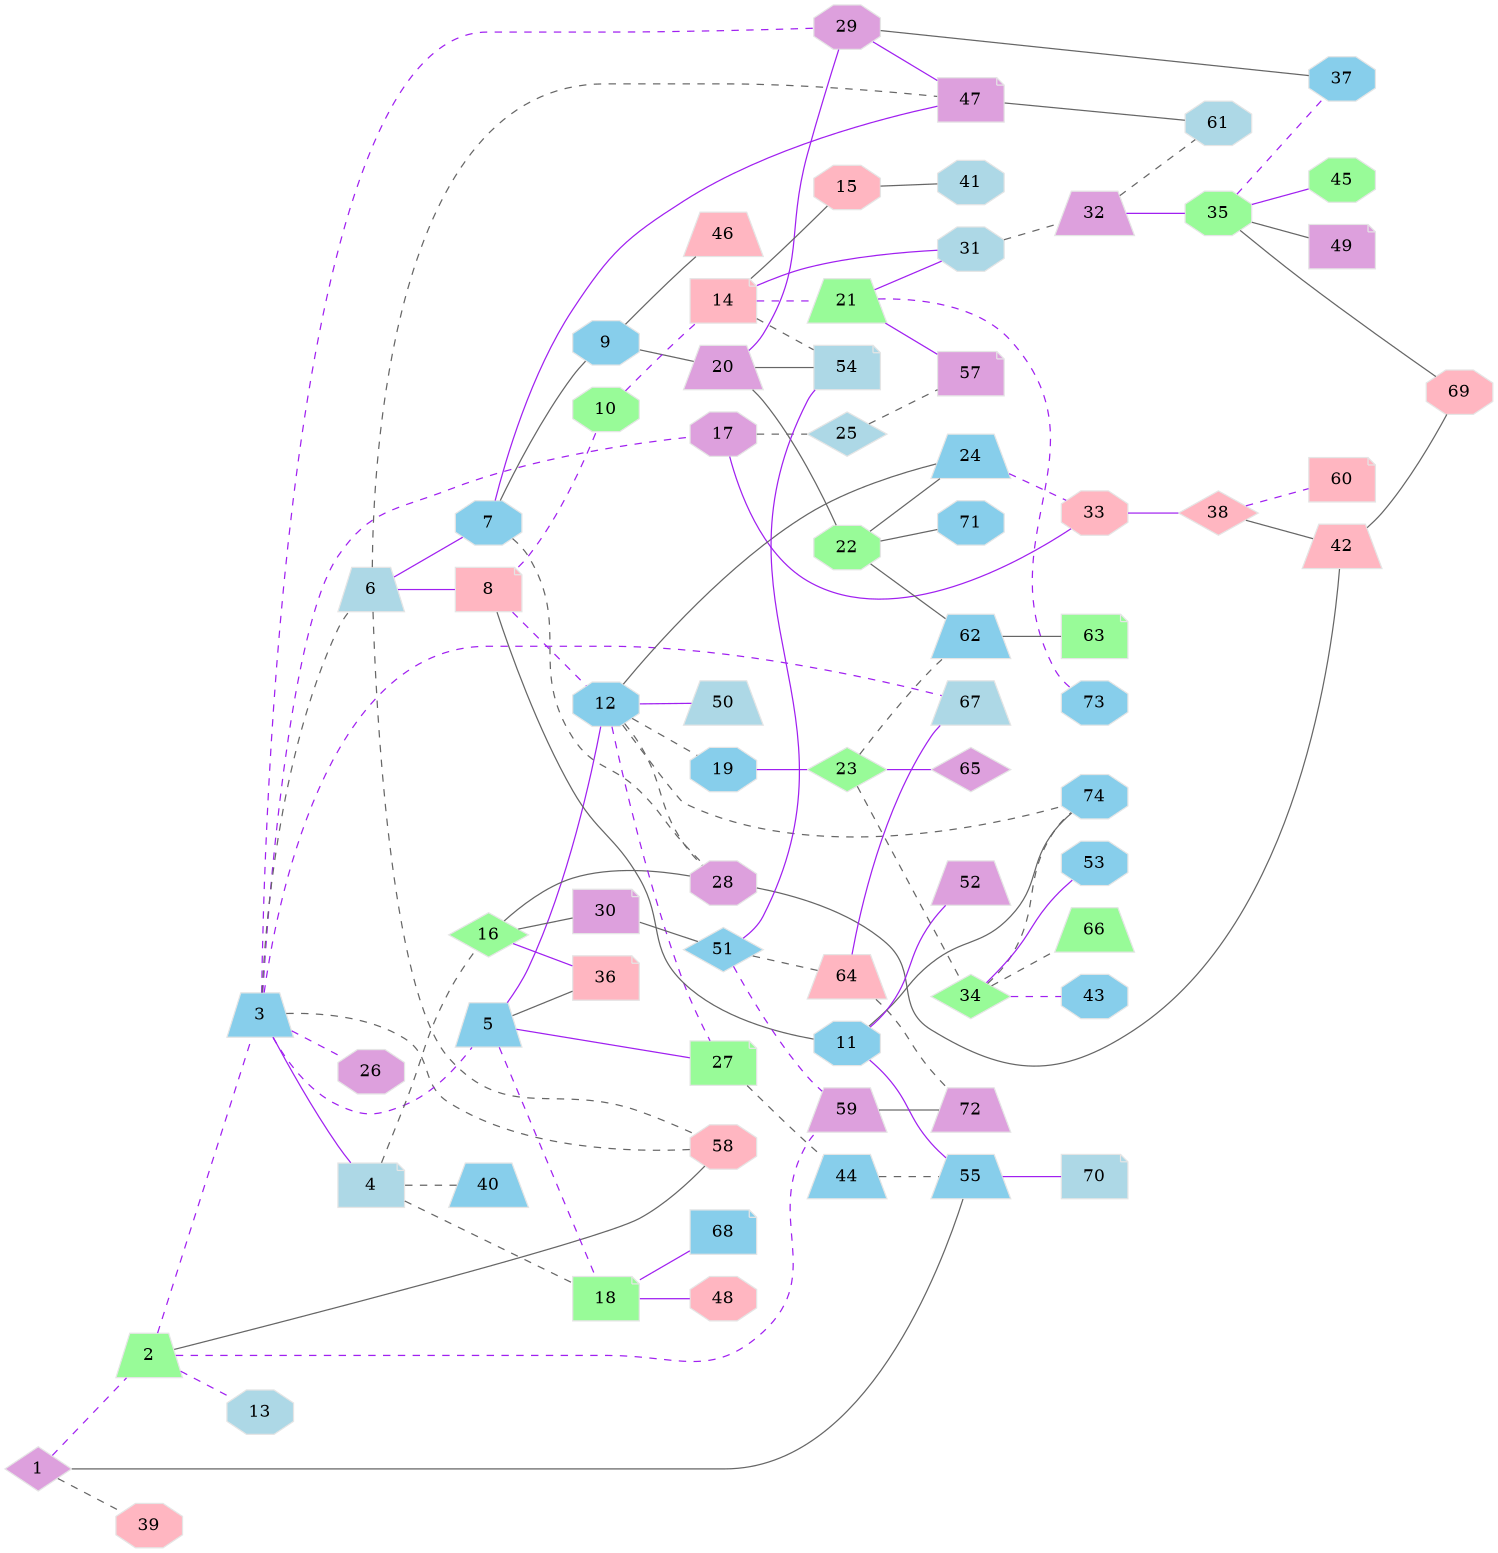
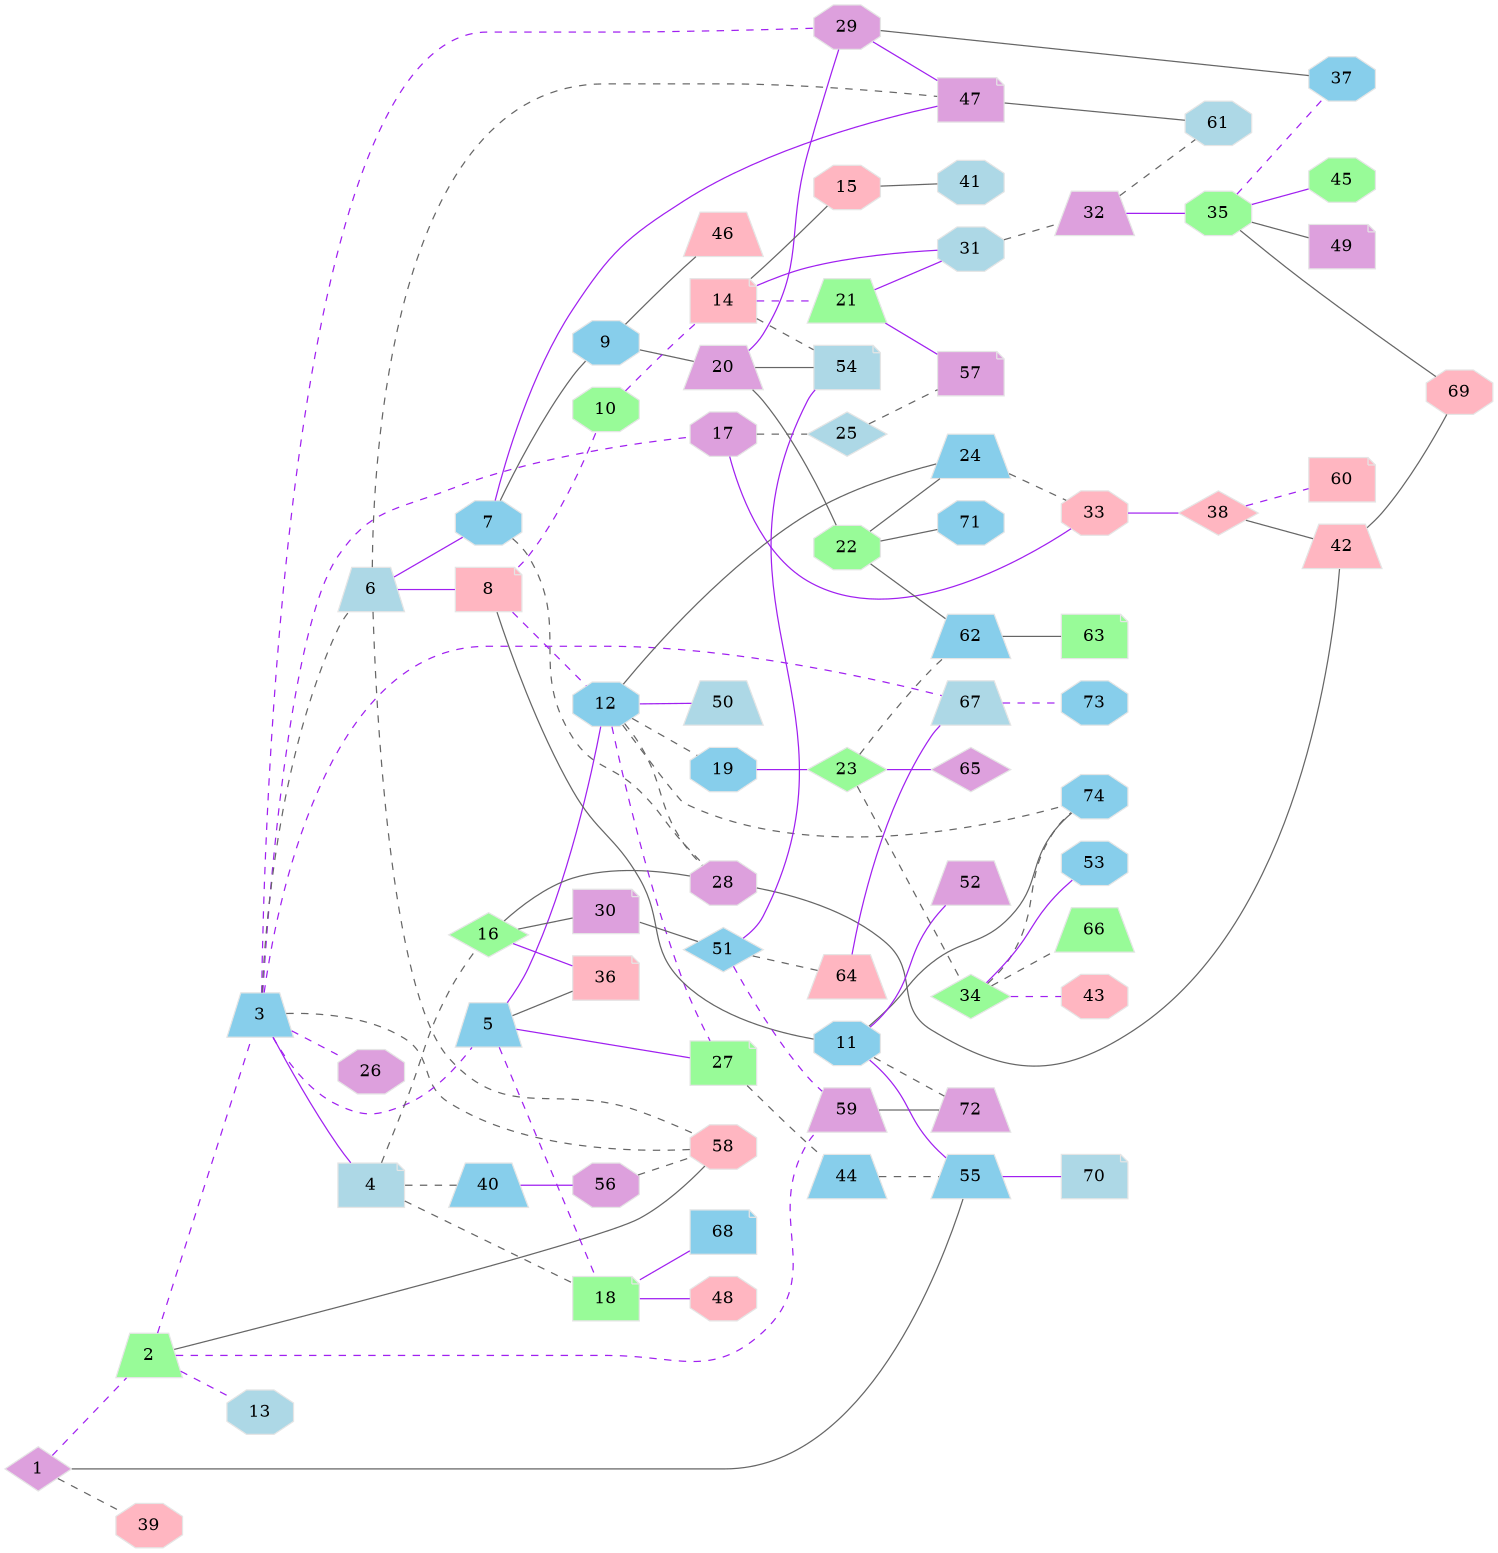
edge "21" -- "73": now "67" -- "73"
edge "24" -- "33": color purple -> gray40
node "43": fillcolor skyblue -> lightpink
edge "64" -- "72": now "11" -- "72"
node "56": added
